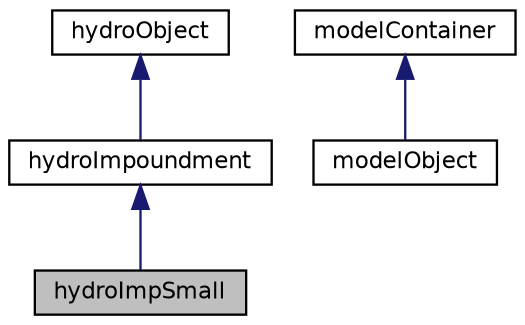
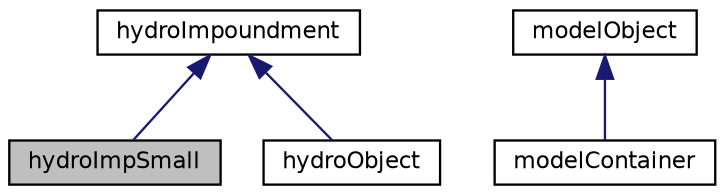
edge "hydroImpoundment" -> "hydroObject": reversed
edge "modelObject" -> "modelContainer": reversed
